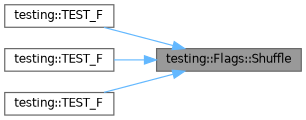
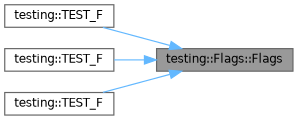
node "testing::Flags::Shuffle": label "testing::Flags::Shuffle" -> "testing::Flags::Flags"
